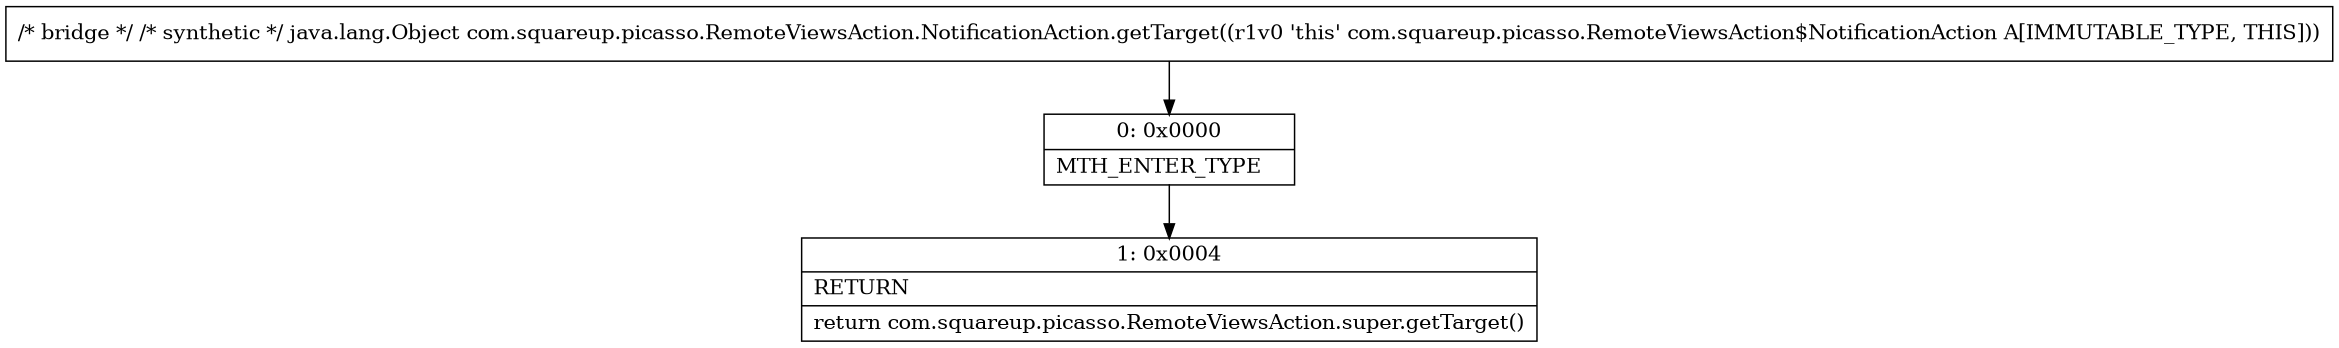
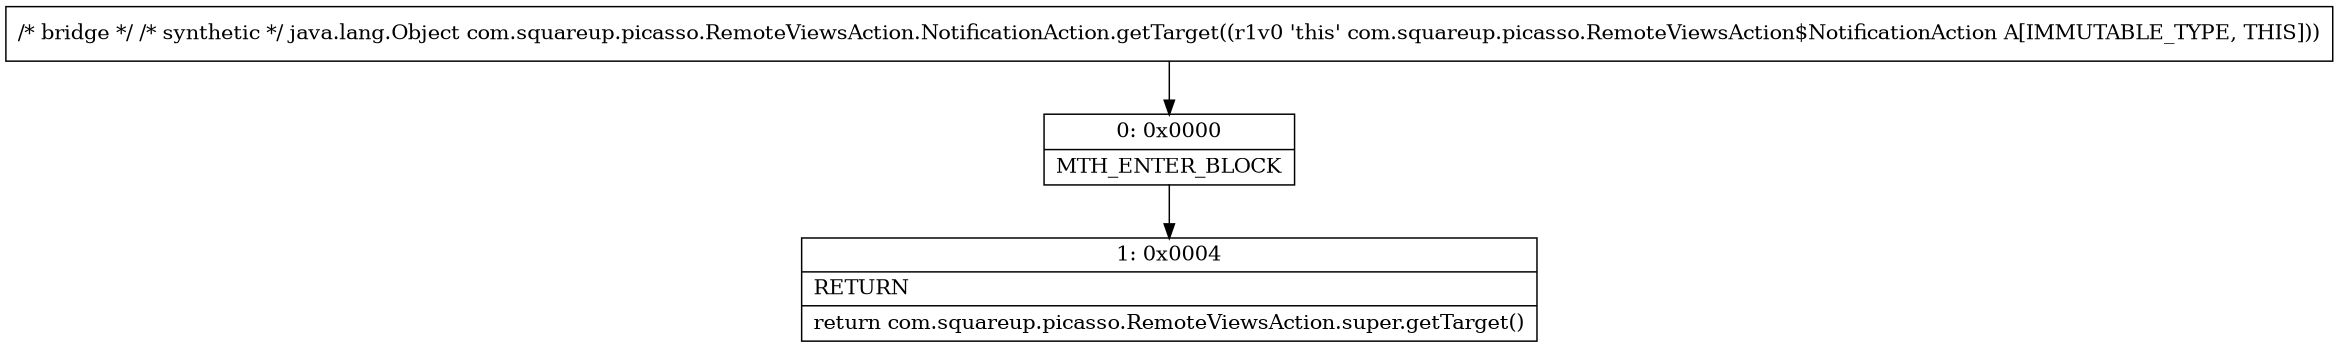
node "0: 0x0000": text "MTH_ENTER_TYPE" -> "MTH_ENTER_BLOCK"
